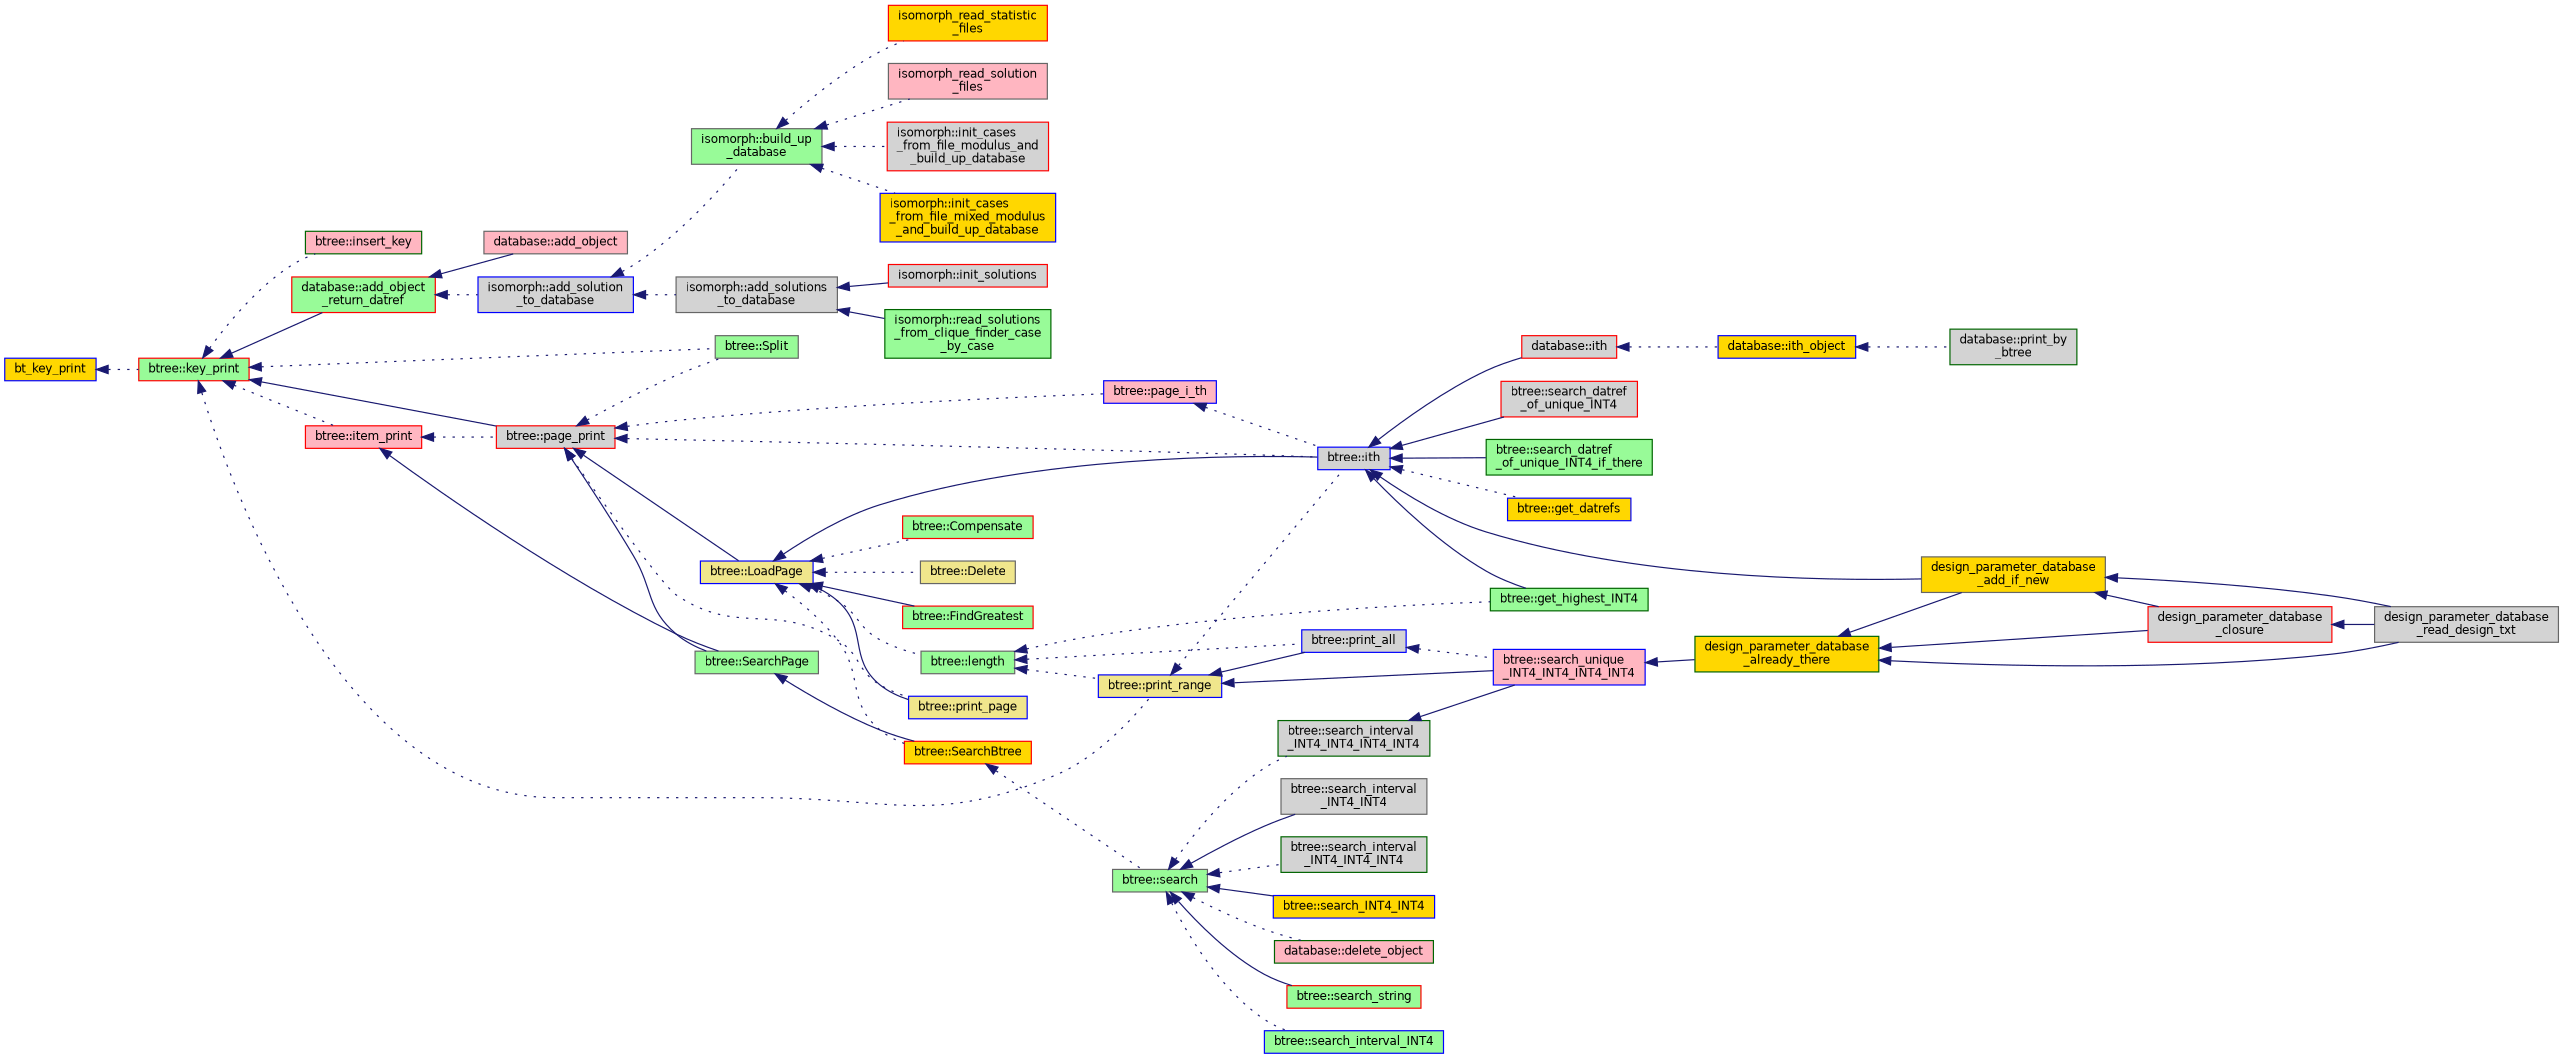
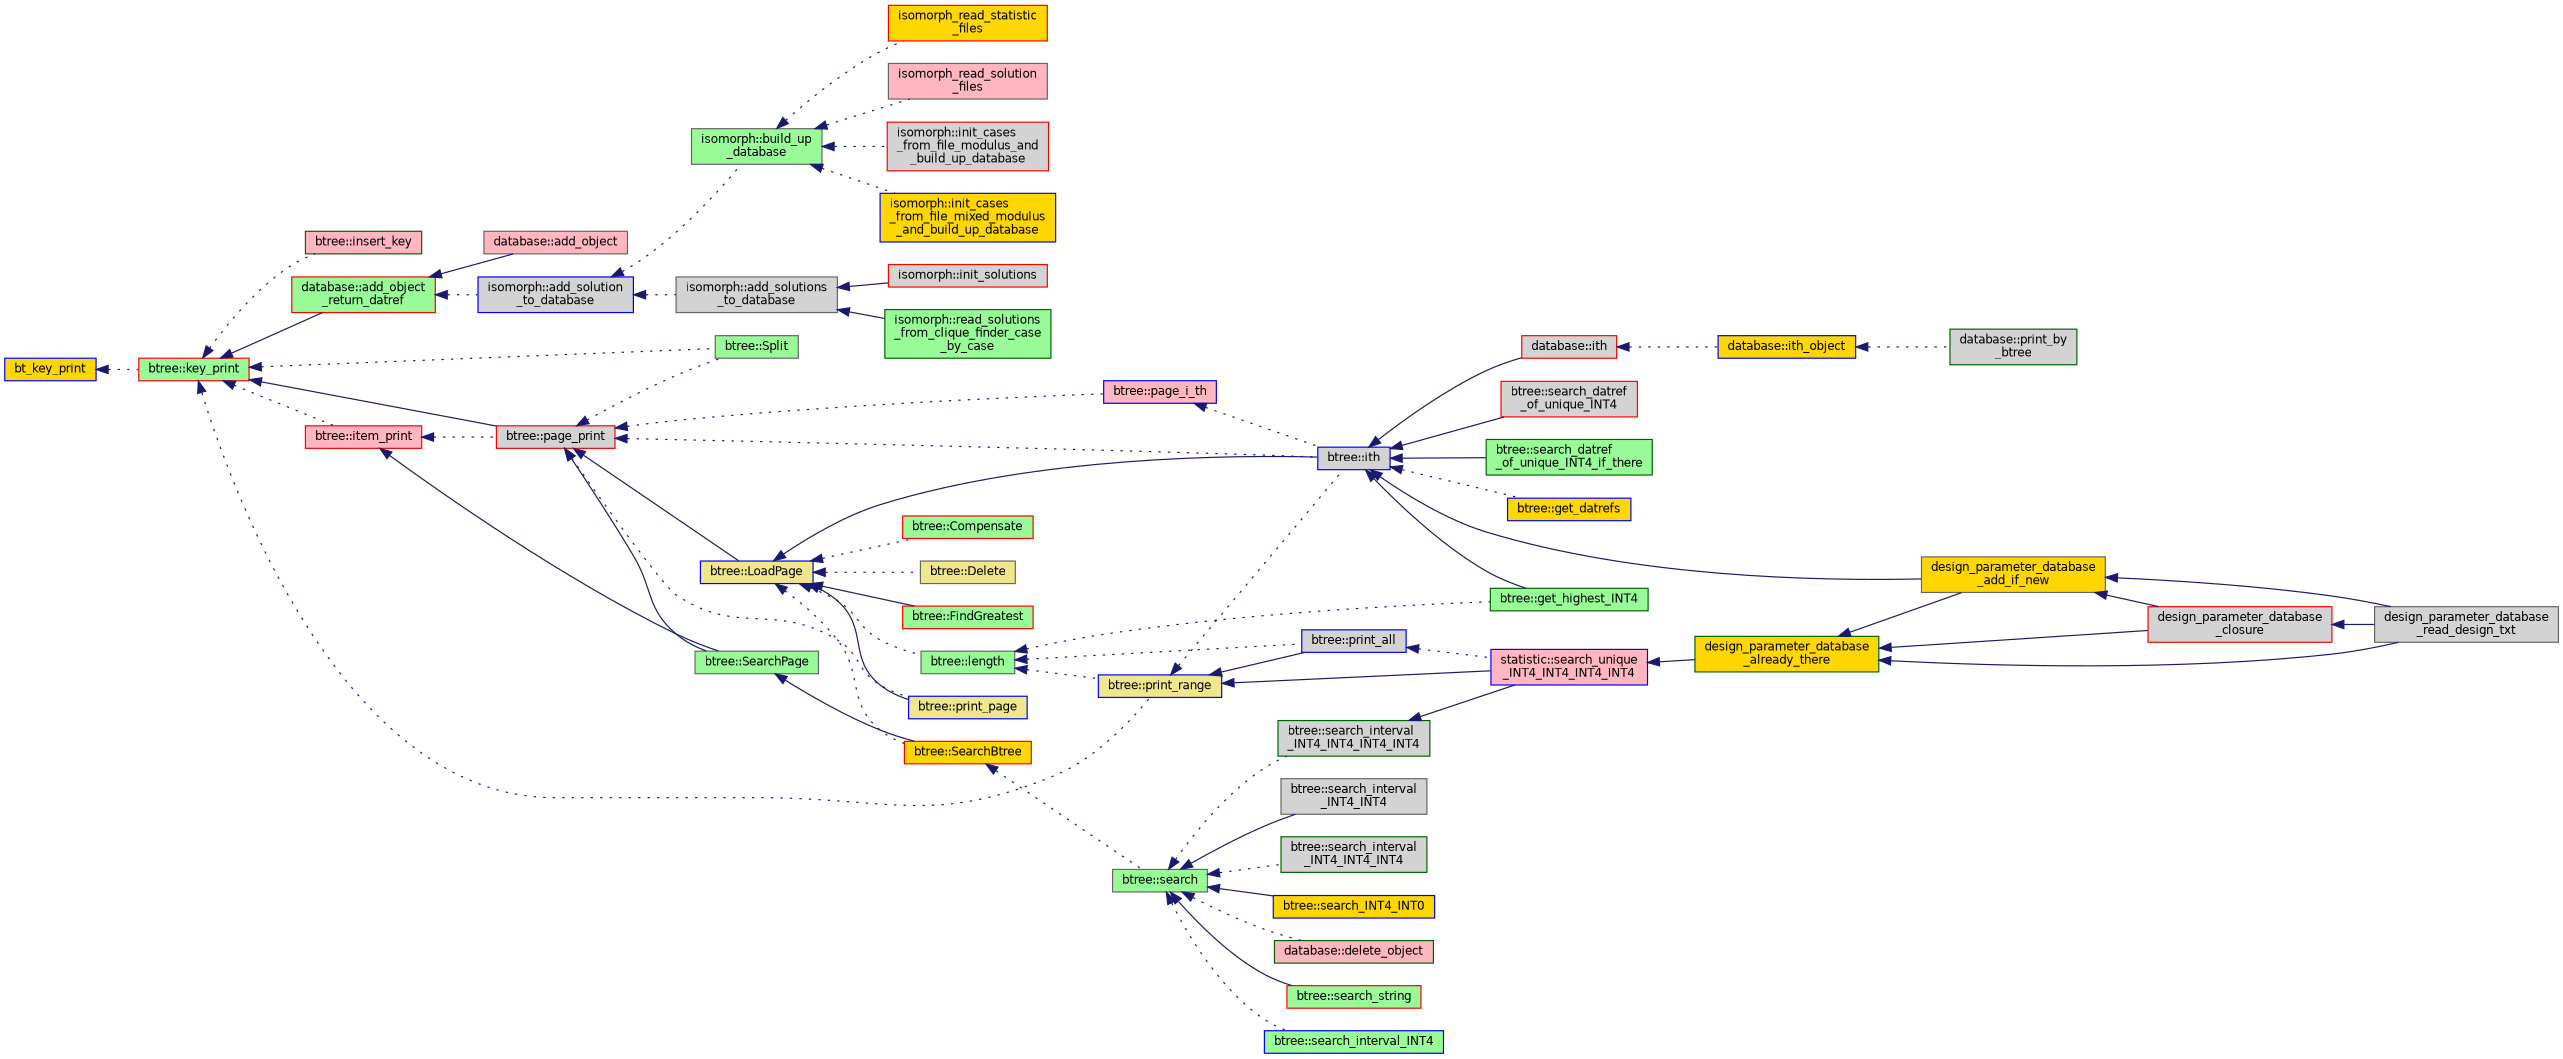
node "btree::search_unique _INT4_INT4_INT4_INT4": label "btree::search_unique _INT4_INT4_INT4_INT4" -> "statistic::search_unique _INT4_INT4_INT4_INT4"
node "btree::search_INT4_INT4": label "btree::search_INT4_INT4" -> "btree::search_INT4_INT0"
